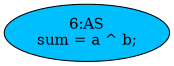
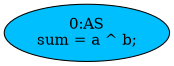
node "6:AS sum = a ^ b;": label "6:AS sum = a ^ b;" -> "0:AS sum = a ^ b;"
